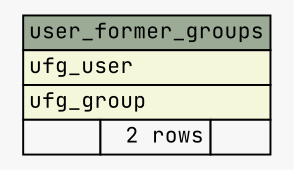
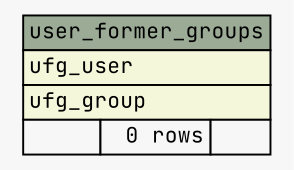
node "user_former_groups": text "2 rows" -> "0 rows"
